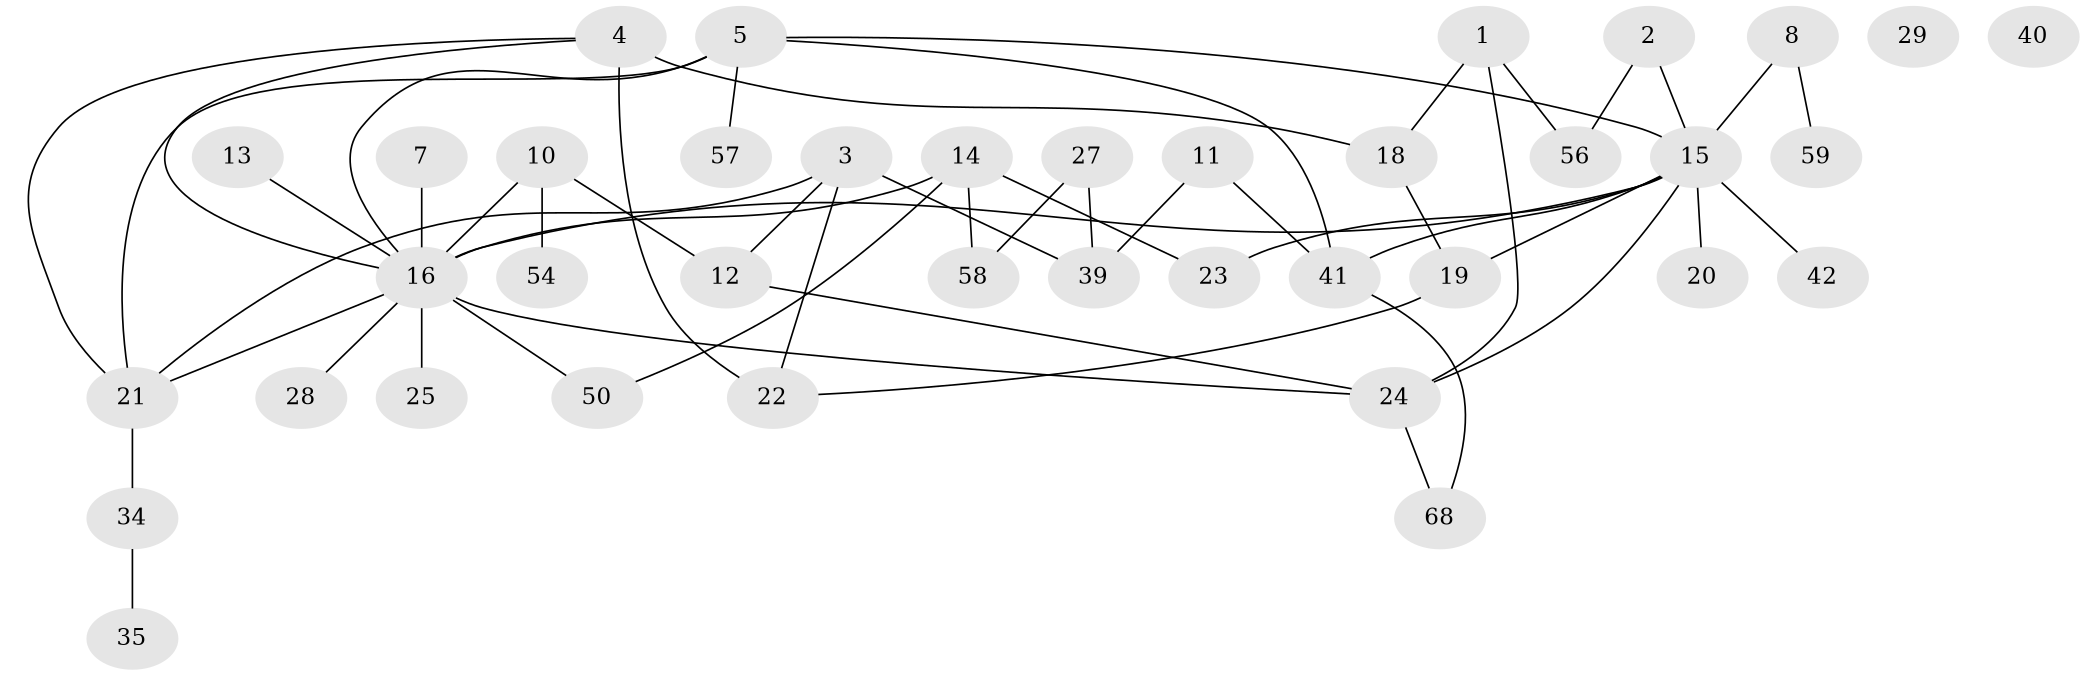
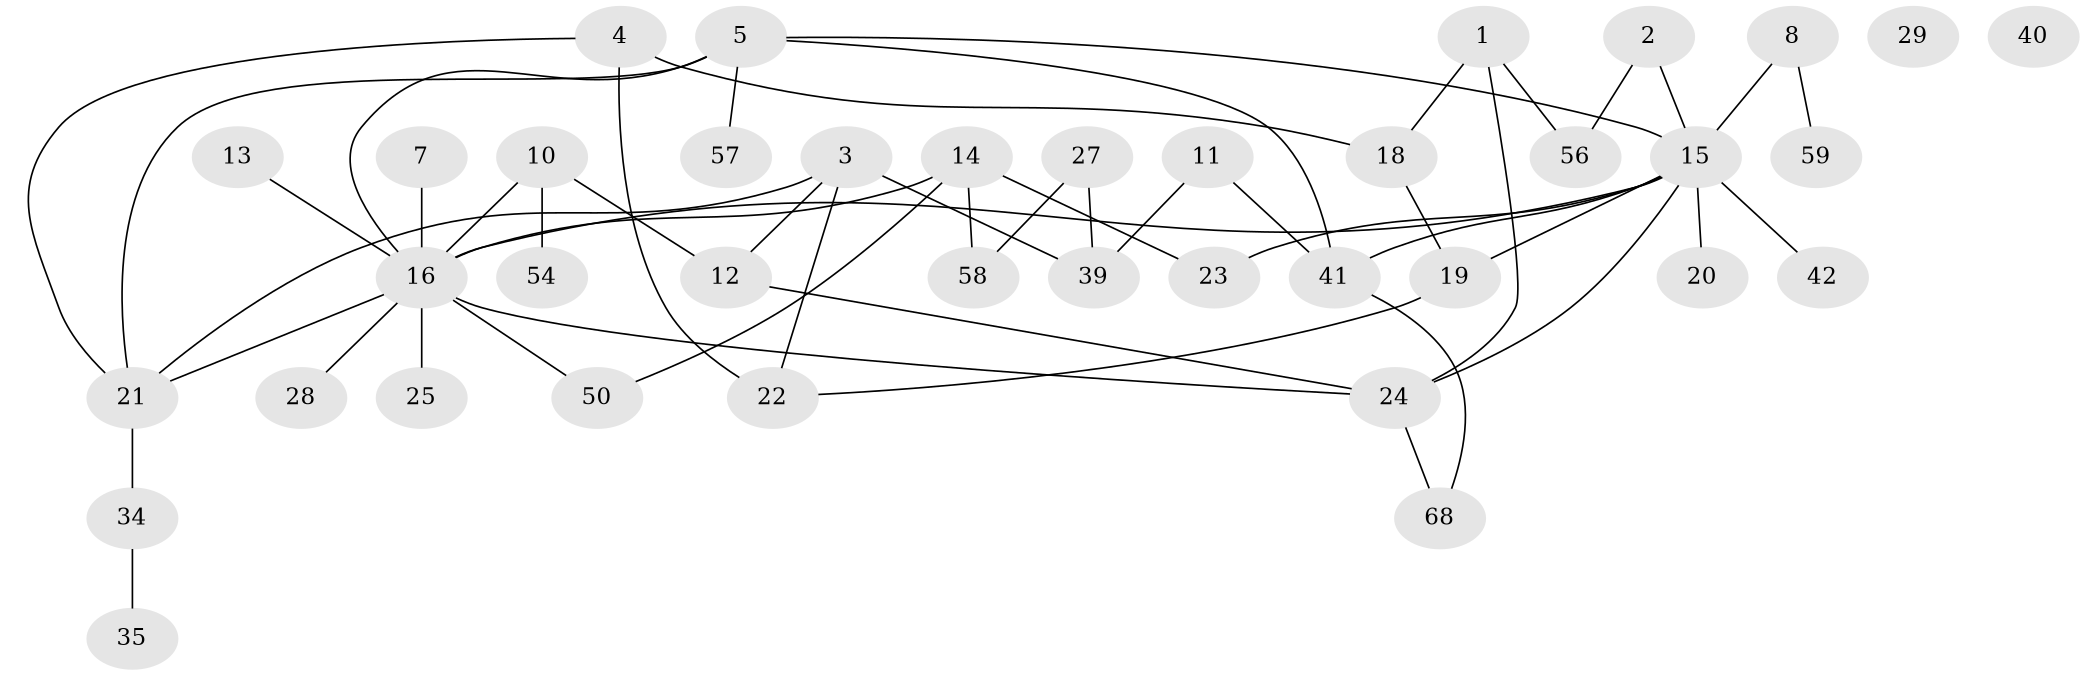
edge "4" -- "16": removed
